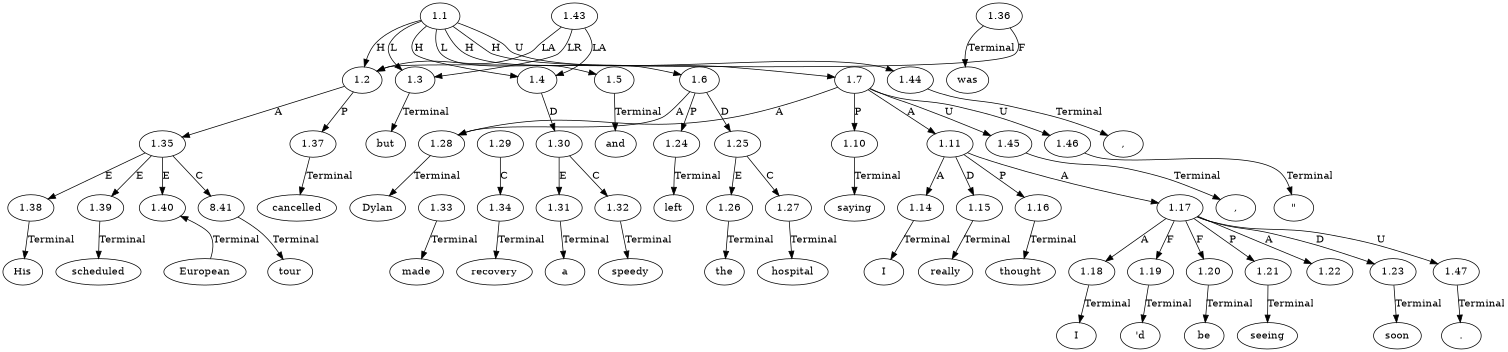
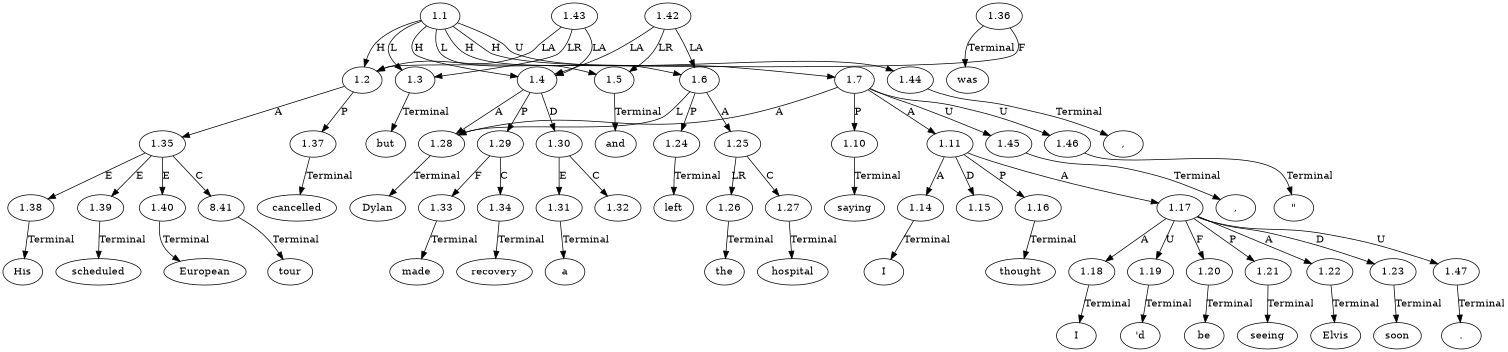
node "1.42": added
edge "1.4" -> "1.29": added, label "P"
edge "1.4" -> "1.28": added, label "A"
edge "1.6" -> "1.28": label "A" -> "L"
edge "1.6" -> "1.25": label "D" -> "A"
edge "1.29" -> "1.33": added, label "F"
edge "1.25" -> "1.26": label "E" -> "LR"
edge "European" -> "1.40": reversed
edge "1.17" -> "1.19": label "F" -> "U"
node "speedy": removed
node "really": removed
node "Elvis": added
